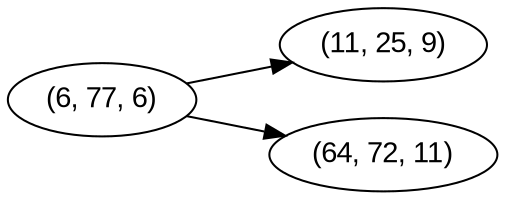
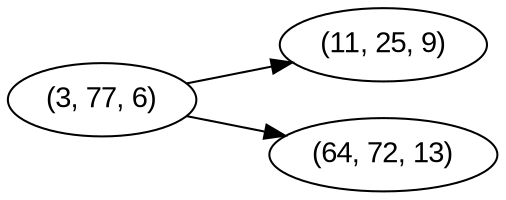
node "(6, 77, 6)": label "(6, 77, 6)" -> "(3, 77, 6)"
node "(64, 72, 11)": label "(64, 72, 11)" -> "(64, 72, 13)"
